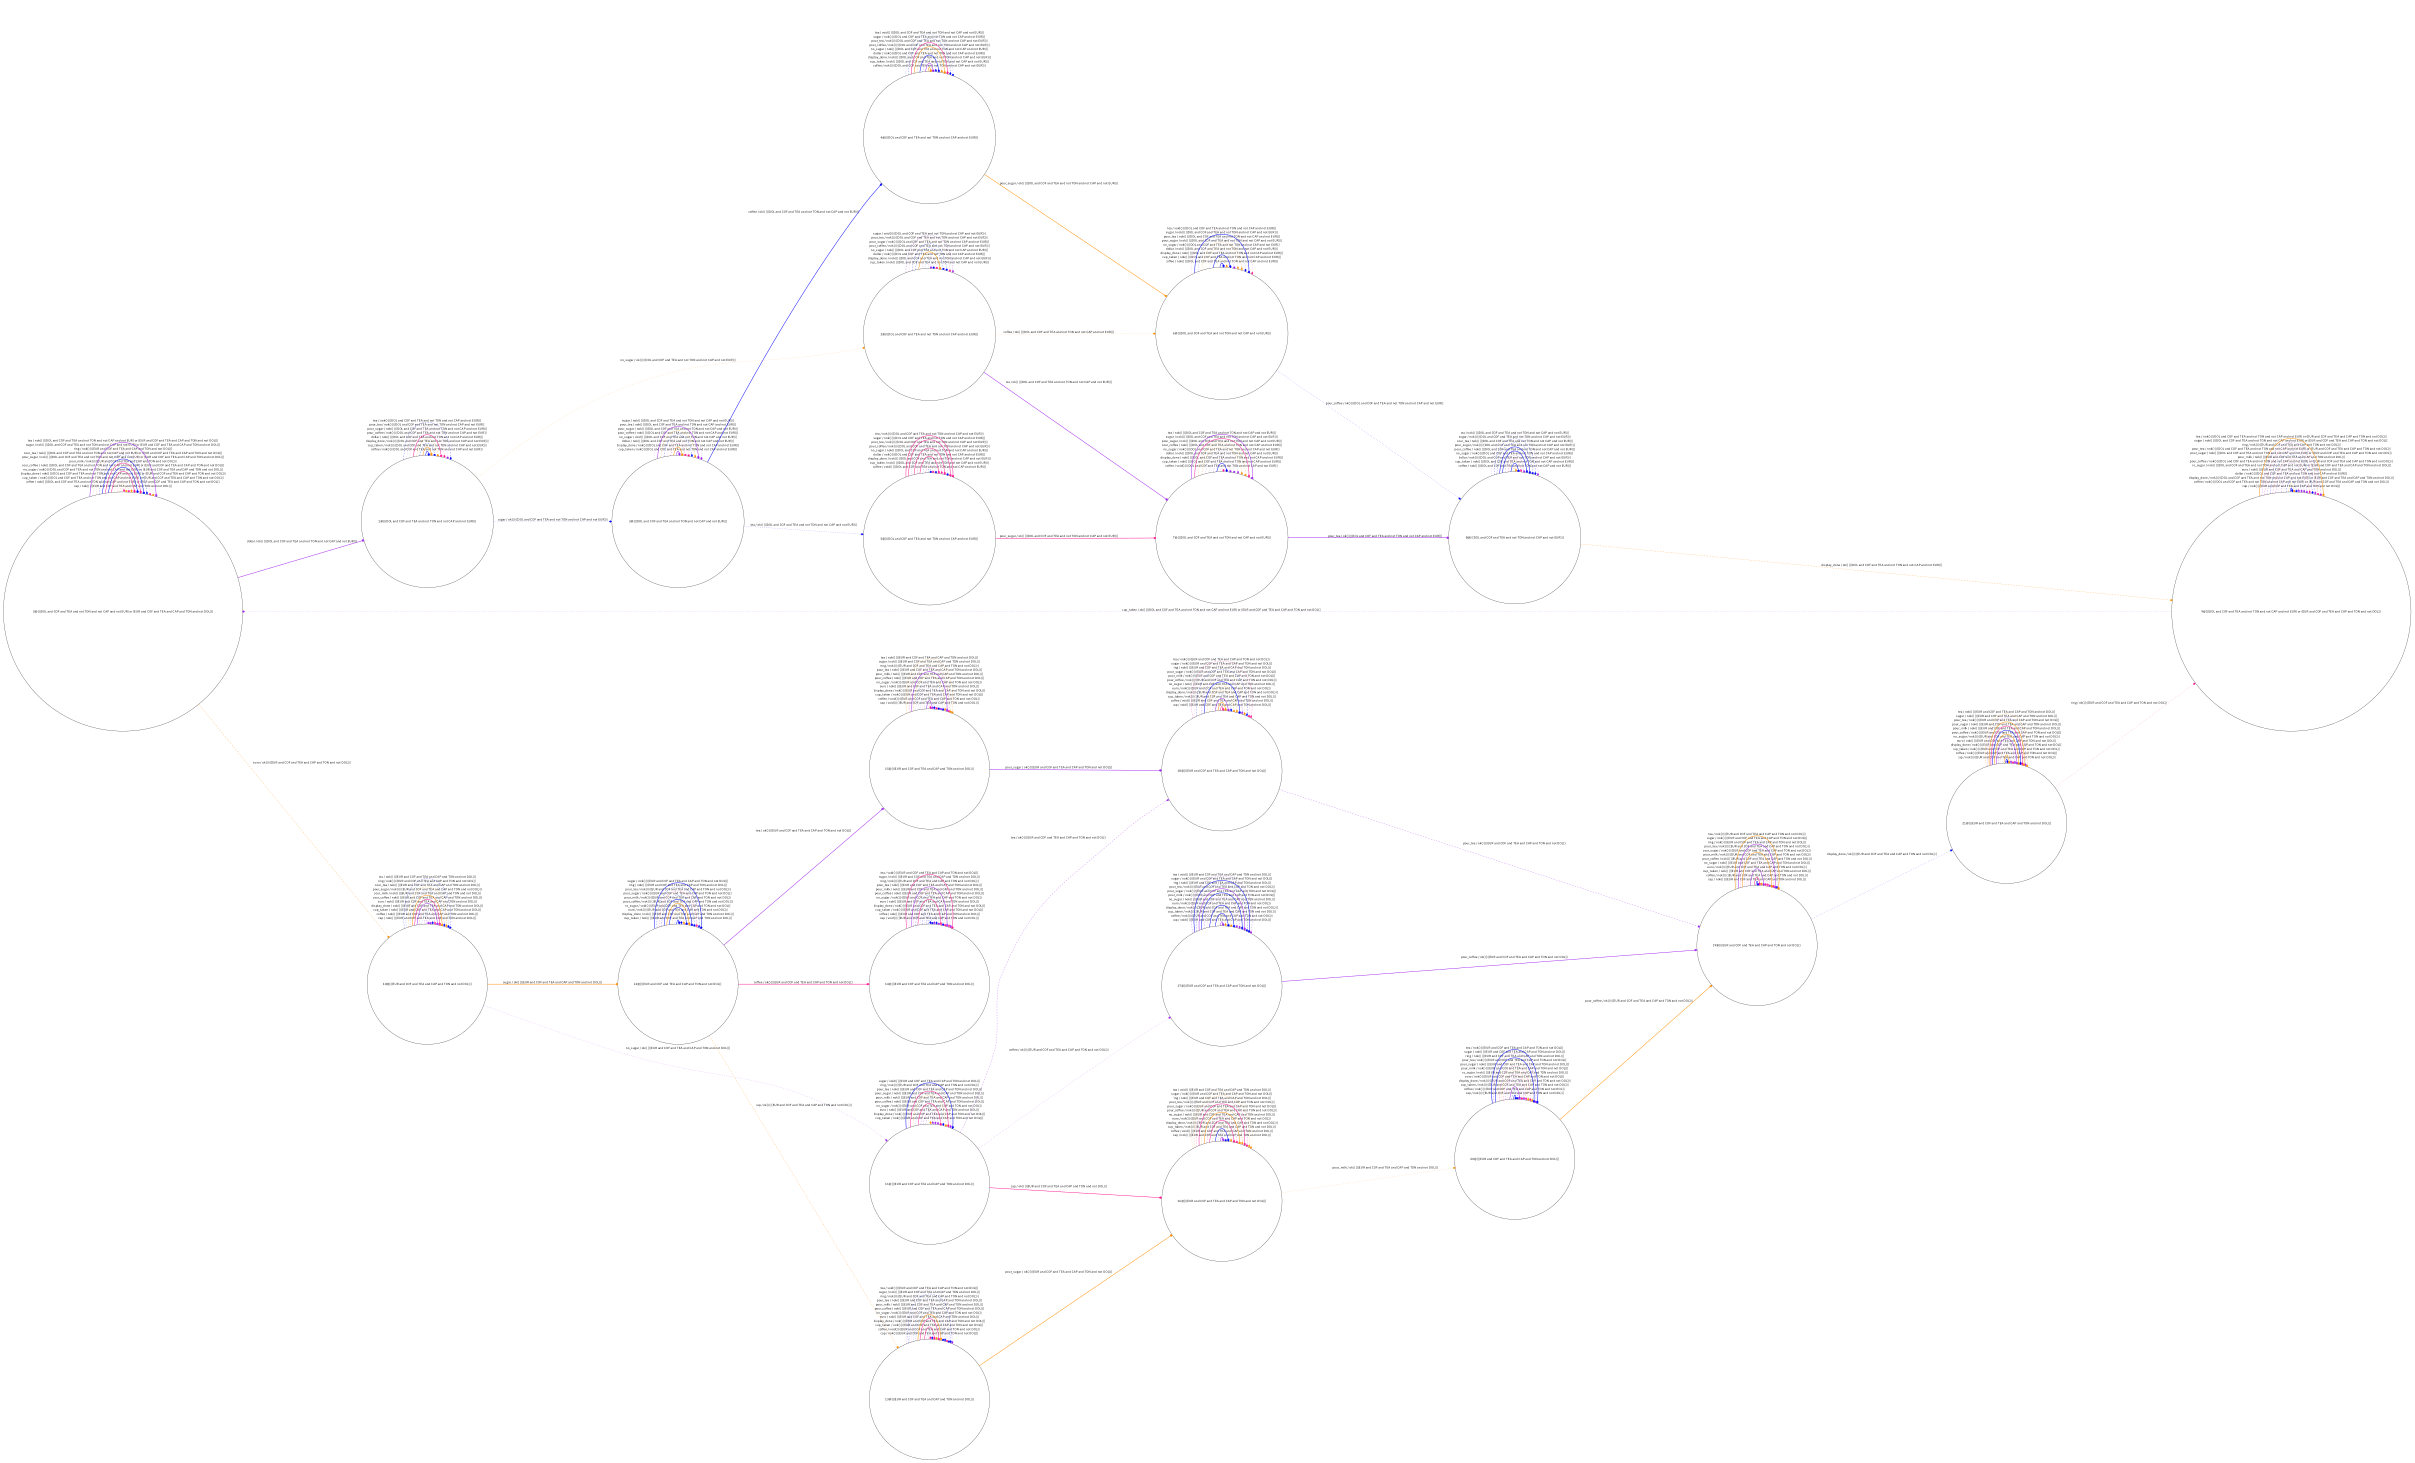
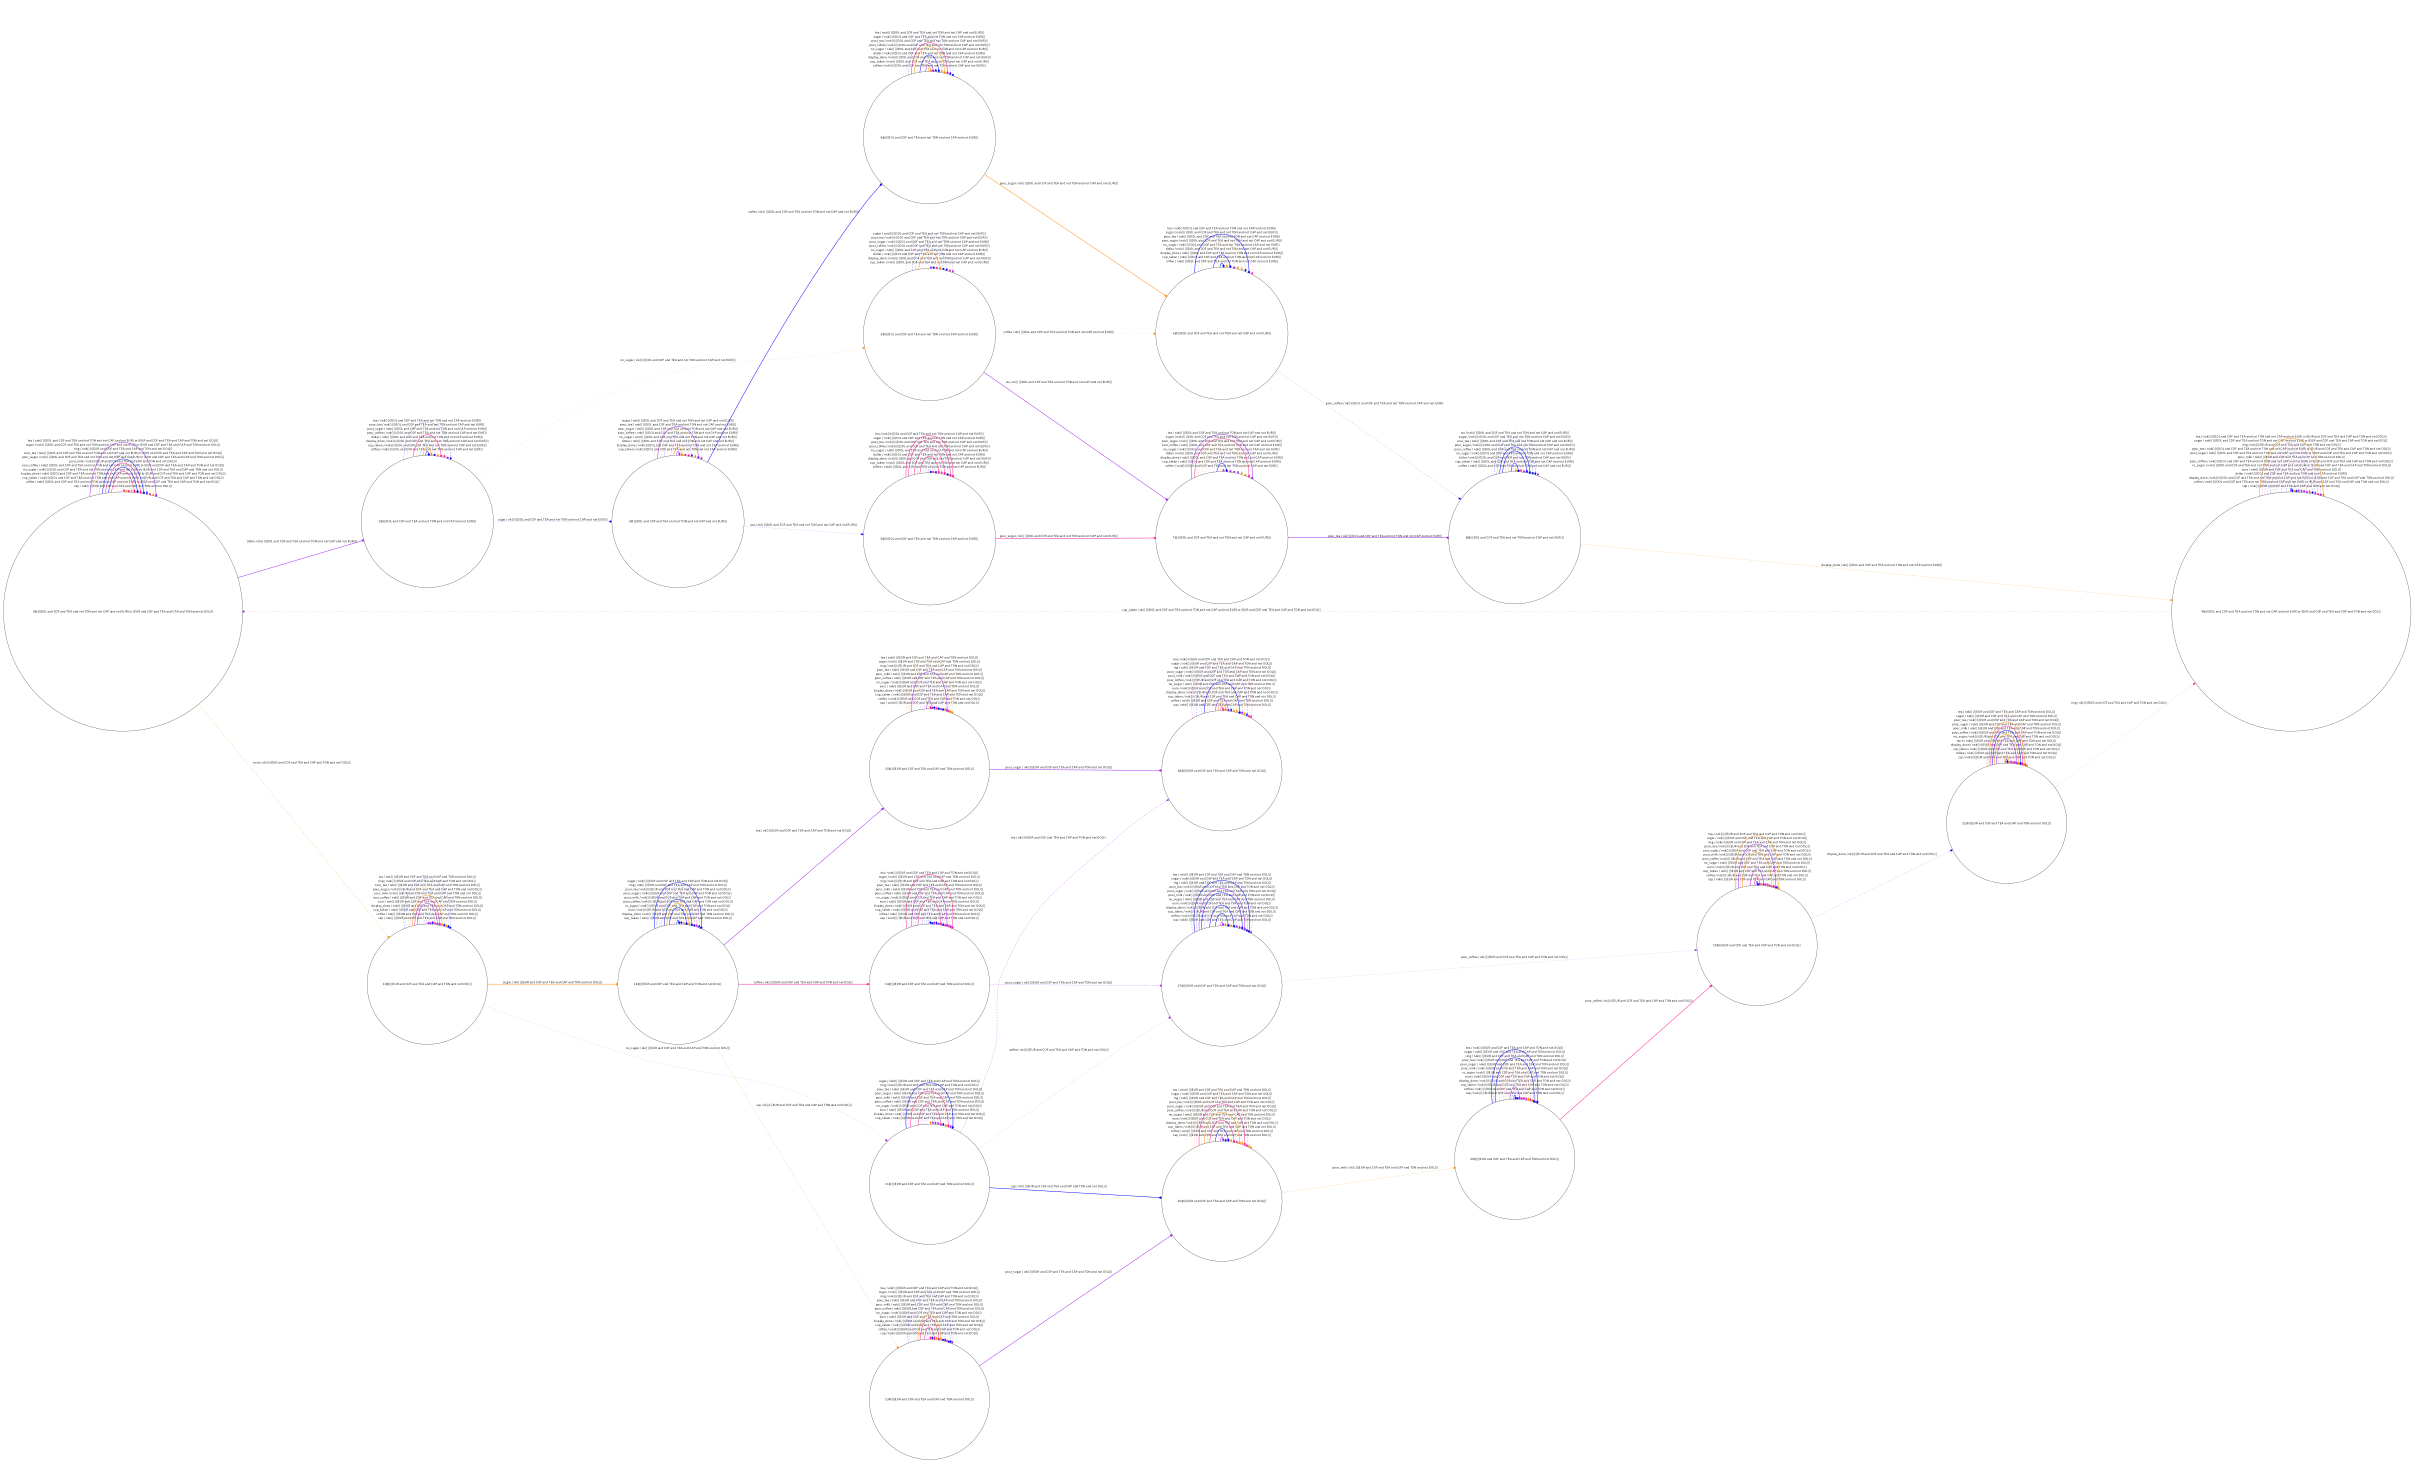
edge "18@[((EUR and COF and TEA and CAP and TON and not DOL))]" -> "19@[((EUR and COF and TEA and CAP and TON and not DOL))]": removed, label "pour_tea / ok() [((EUR and COF and TEA and CAP and TON and not DOL))]"
edge "17@[((EUR and COF and TEA and CAP and TON and not DOL))]" -> "19@[((EUR and COF and TEA and CAP and TON and not DOL))]": style bold -> dotted
edge "14@[((EUR and COF and TEA and CAP and TON and not DOL))]" -> "17@[((EUR and COF and TEA and CAP and TON and not DOL))]": added, label "pour_sugar / ok() [((EUR and COF and TEA and CAP and TON and not DOL))]"
edge "20@[((EUR and COF and TEA and CAP and TON and not DOL))]" -> "19@[((EUR and COF and TEA and CAP and TON and not DOL))]": color darkorange -> deeppink
edge "16@[((EUR and COF and TEA and CAP and TON and not DOL))]" -> "20@[((EUR and COF and TEA and CAP and TON and not DOL))]": style dotted -> dashed
edge "11@[((EUR and COF and TEA and CAP and TON and not DOL))]" -> "16@[((EUR and COF and TEA and CAP and TON and not DOL))]": color deeppink -> blue
edge "13@[((EUR and COF and TEA and CAP and TON and not DOL))]" -> "16@[((EUR and COF and TEA and CAP and TON and not DOL))]": color darkorange -> purple
